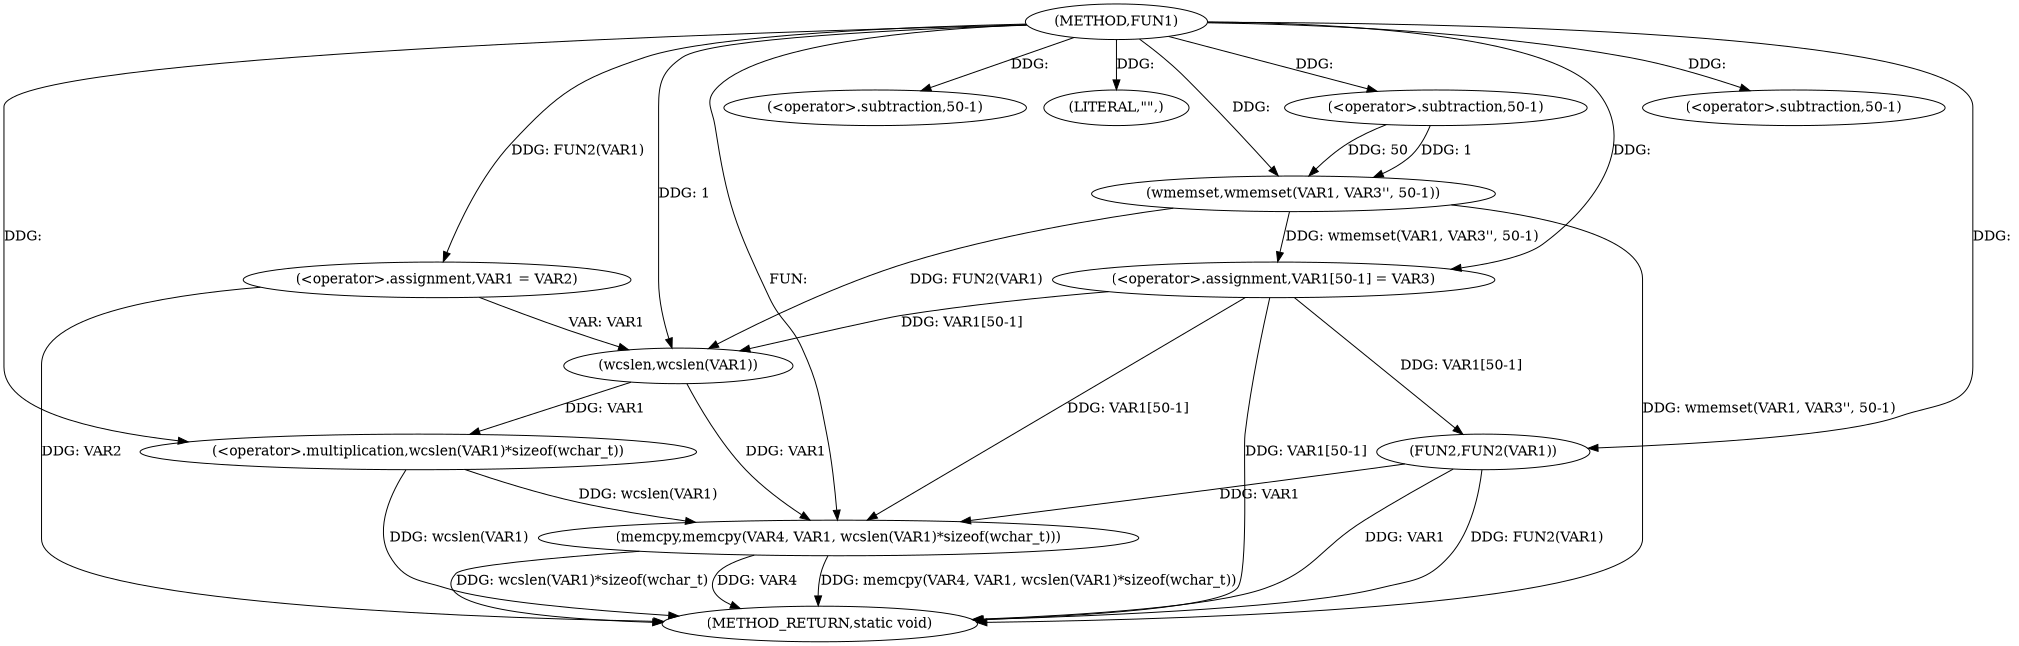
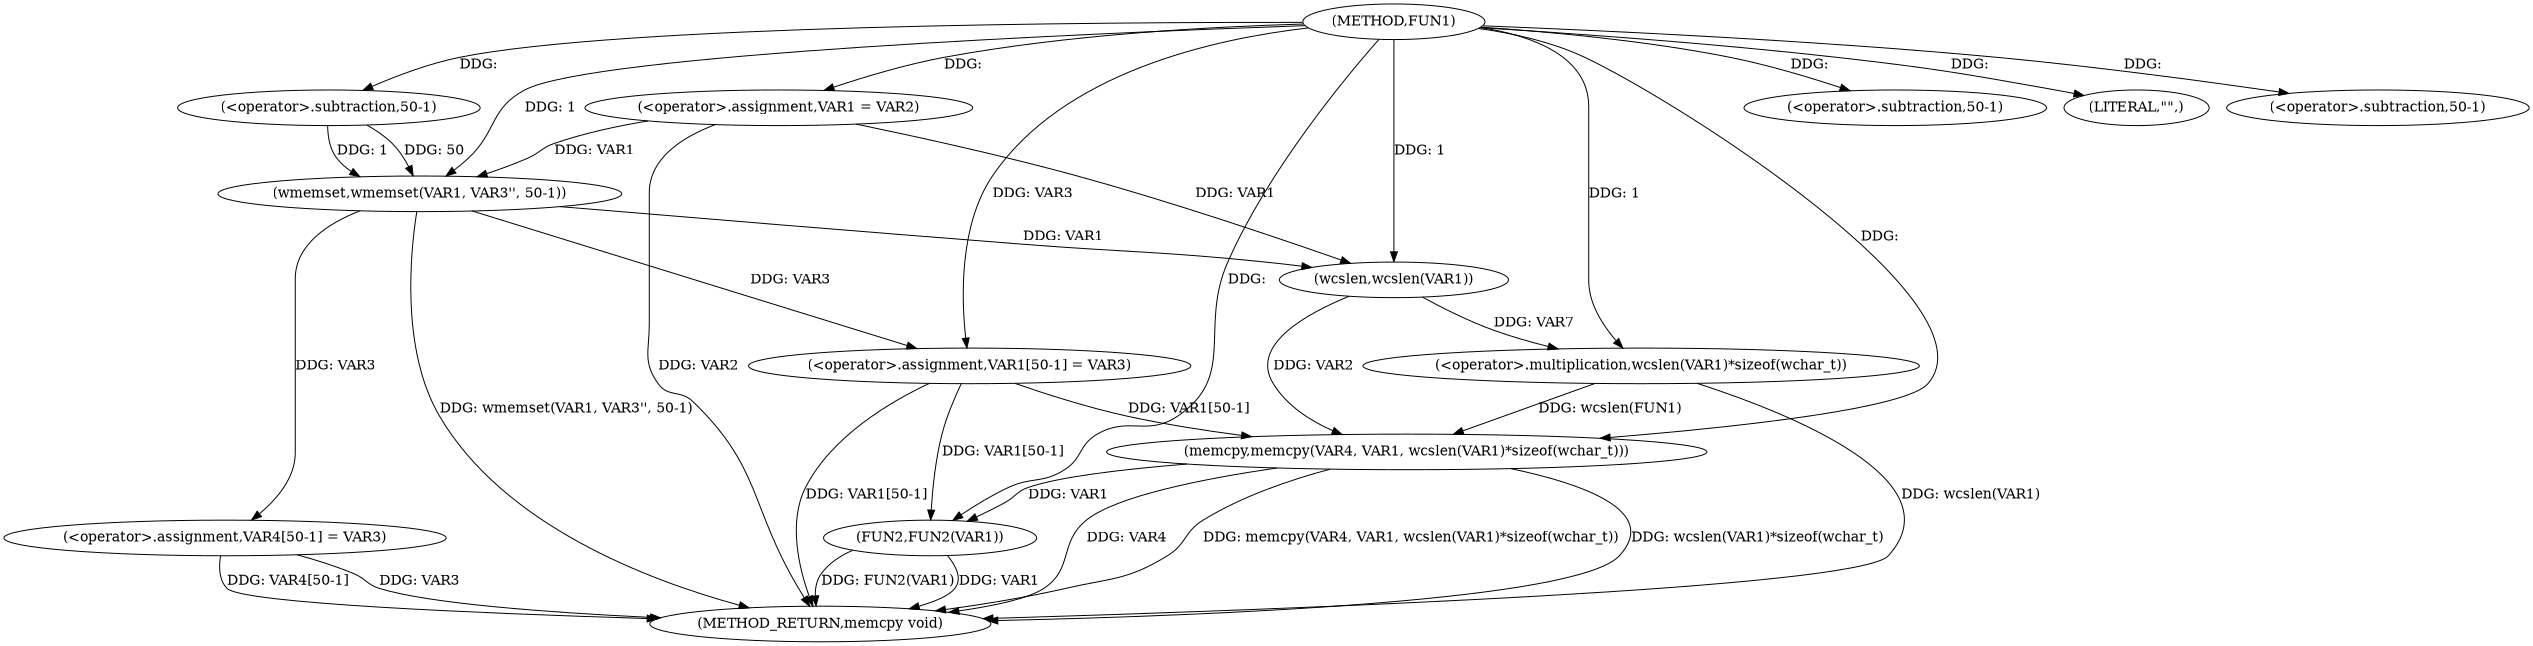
edge "(METHOD,FUN1)" -> "(wmemset,wmemset(VAR1, VAR3'', 50-1))": label "DDG: " -> "DDG: 1"
edge "(<operator>.assignment,VAR1 = VAR2)" -> "(wmemset,wmemset(VAR1, VAR3'', 50-1))": added, label "DDG: VAR1"
edge "(METHOD,FUN1)" -> "(<operator>.assignment,VAR1 = VAR2)": label "DDG: FUN2(VAR1)" -> "DDG: "
edge "(METHOD,FUN1)" -> "(<operator>.assignment,VAR1[50-1] = VAR3)": label "DDG: " -> "DDG: VAR3"
edge "(METHOD,FUN1)" -> "(<operator>.multiplication,wcslen(VAR1)*sizeof(wchar_t))": label "DDG: " -> "DDG: 1"
edge "(wmemset,wmemset(VAR1, VAR3'', 50-1))" -> "(<operator>.assignment,VAR1[50-1] = VAR3)": label "DDG: wmemset(VAR1, VAR3'', 50-1)" -> "DDG: VAR3"
edge "(METHOD,FUN1)" -> "(memcpy,memcpy(VAR4, VAR1, wcslen(VAR1)*sizeof(wchar_t)))": label "FUN: " -> "DDG: "
edge "(wmemset,wmemset(VAR1, VAR3'', 50-1))" -> "(wcslen,wcslen(VAR1))": label "DDG: FUN2(VAR1)" -> "DDG: VAR1"
edge "(<operator>.assignment,VAR1[50-1] = VAR3)" -> "(wcslen,wcslen(VAR1))": removed, label "DDG: VAR1[50-1]"
edge "(<operator>.assignment,VAR1 = VAR2)" -> "(wcslen,wcslen(VAR1))": label "VAR: VAR1" -> "DDG: VAR1"
edge "(wcslen,wcslen(VAR1))" -> "(<operator>.multiplication,wcslen(VAR1)*sizeof(wchar_t))": label "DDG: VAR1" -> "DDG: VAR7"
edge "(wcslen,wcslen(VAR1))" -> "(memcpy,memcpy(VAR4, VAR1, wcslen(VAR1)*sizeof(wchar_t)))": label "DDG: VAR1" -> "DDG: VAR2"
edge "(FUN2,FUN2(VAR1))" -> "(memcpy,memcpy(VAR4, VAR1, wcslen(VAR1)*sizeof(wchar_t)))": reversed
edge "(<operator>.multiplication,wcslen(VAR1)*sizeof(wchar_t))" -> "(memcpy,memcpy(VAR4, VAR1, wcslen(VAR1)*sizeof(wchar_t)))": label "DDG: wcslen(VAR1)" -> "DDG: wcslen(FUN1)"
node "(<operator>.assignment,VAR4[50-1] = VAR3)": added
node "(METHOD_RETURN,static void)": label "(METHOD_RETURN,static void)" -> "(METHOD_RETURN,memcpy void)"
